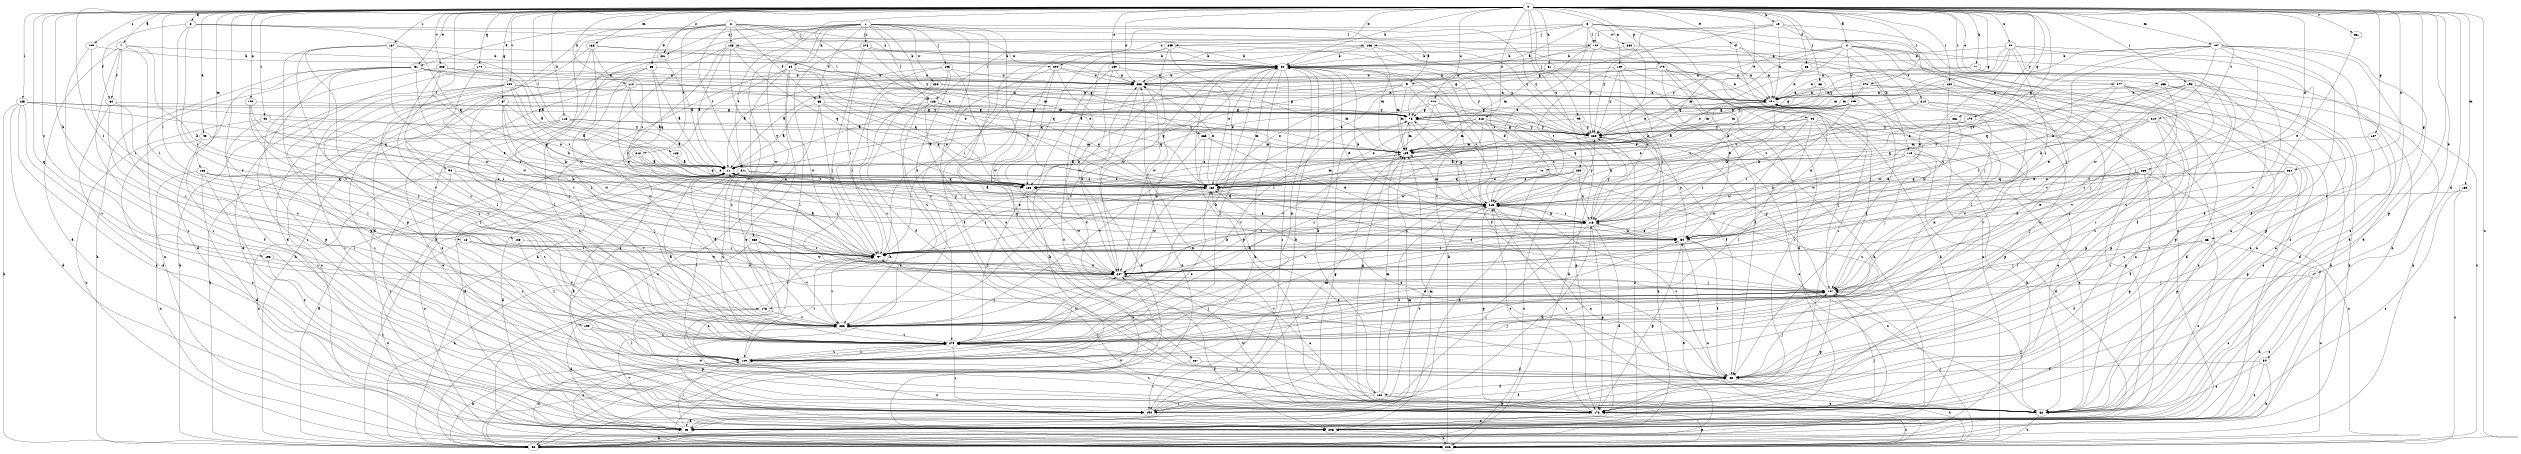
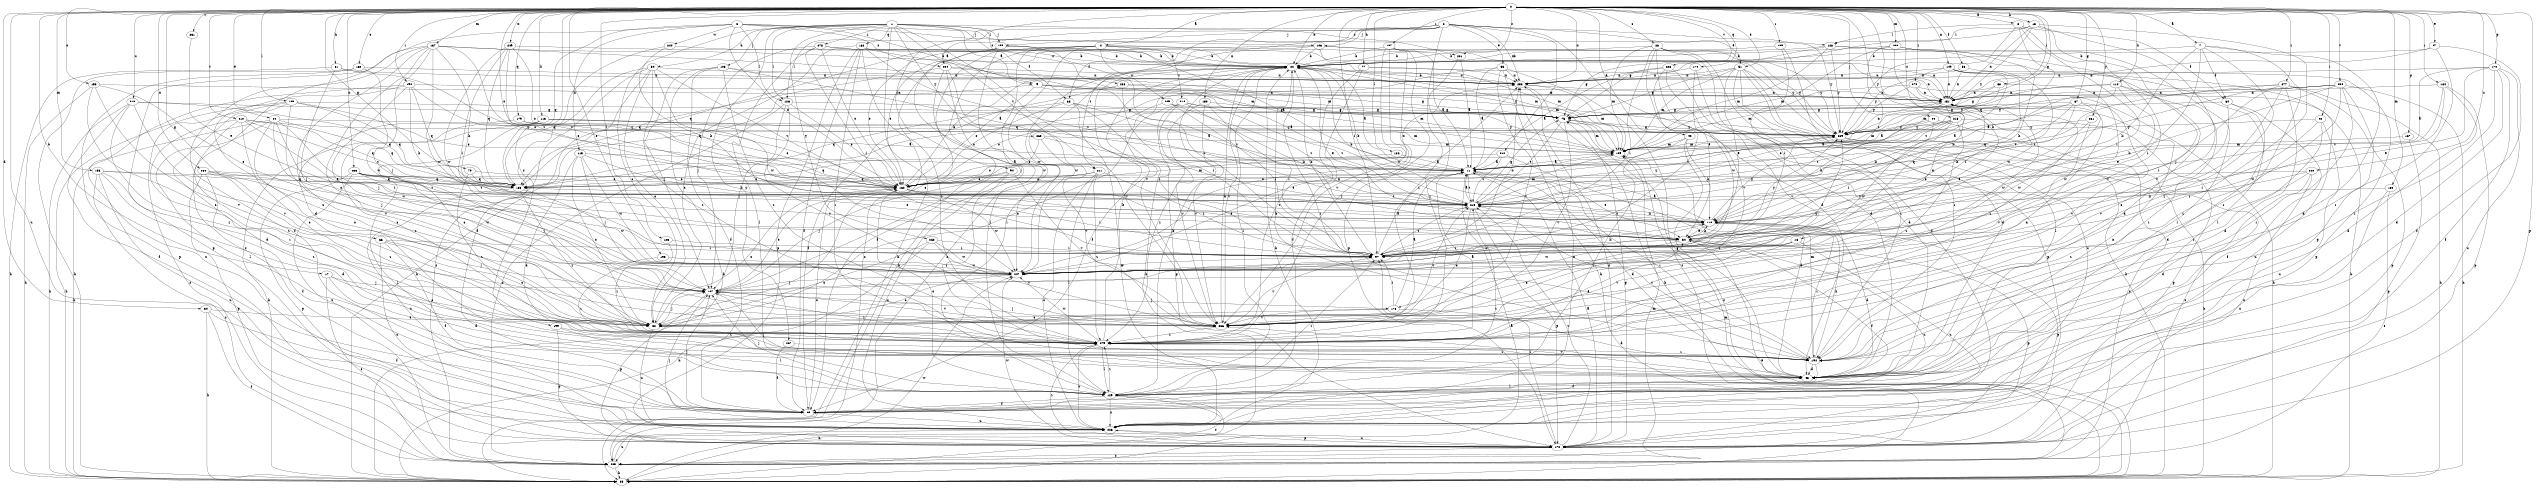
edge "65" -> "182": reversed
